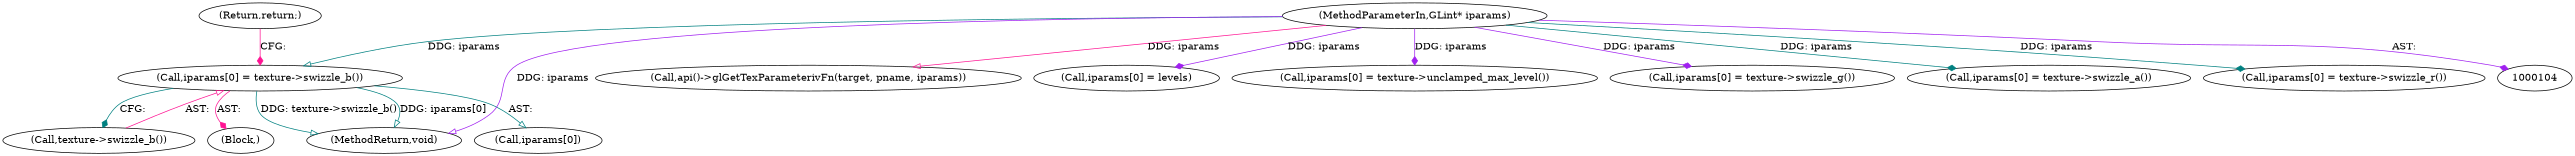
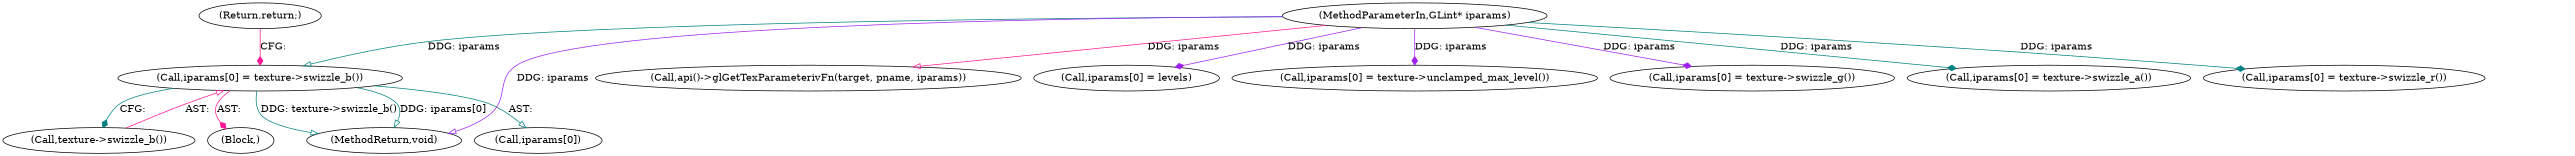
node "1000104": removed
